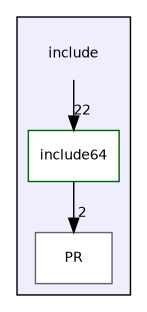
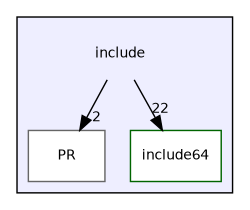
edge "include64" -> "PR": now "include" -> "PR"
